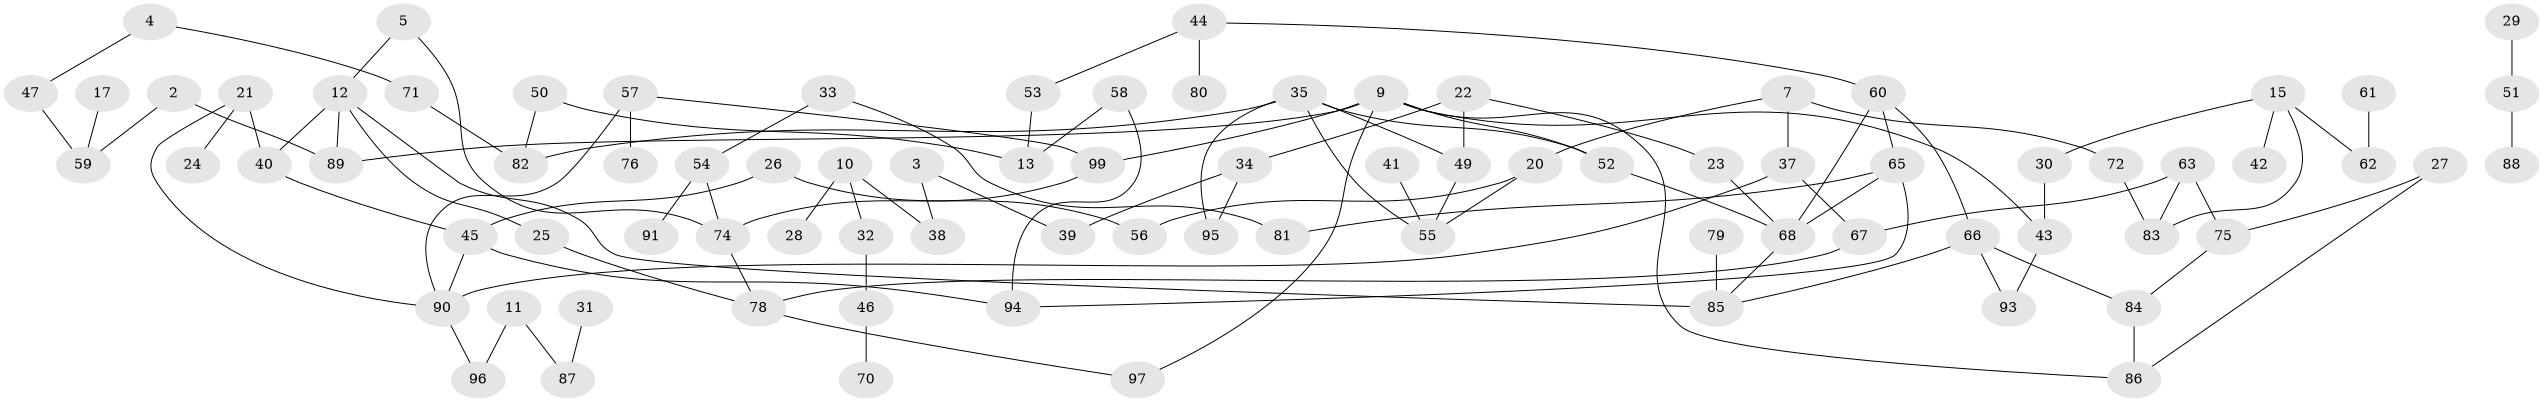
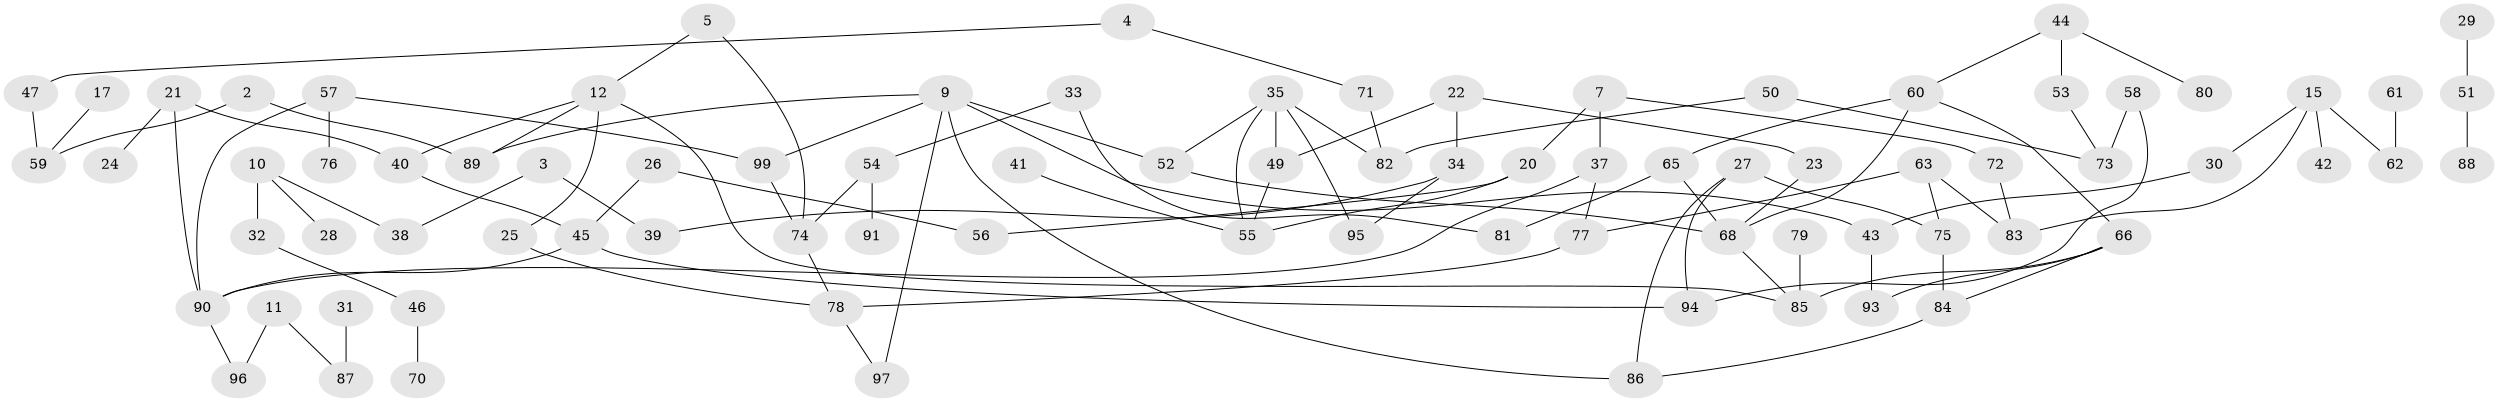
node "13": label "13" -> "73"
node "67": label "67" -> "77"
edge "65" -- "94": now "27" -- "94"
